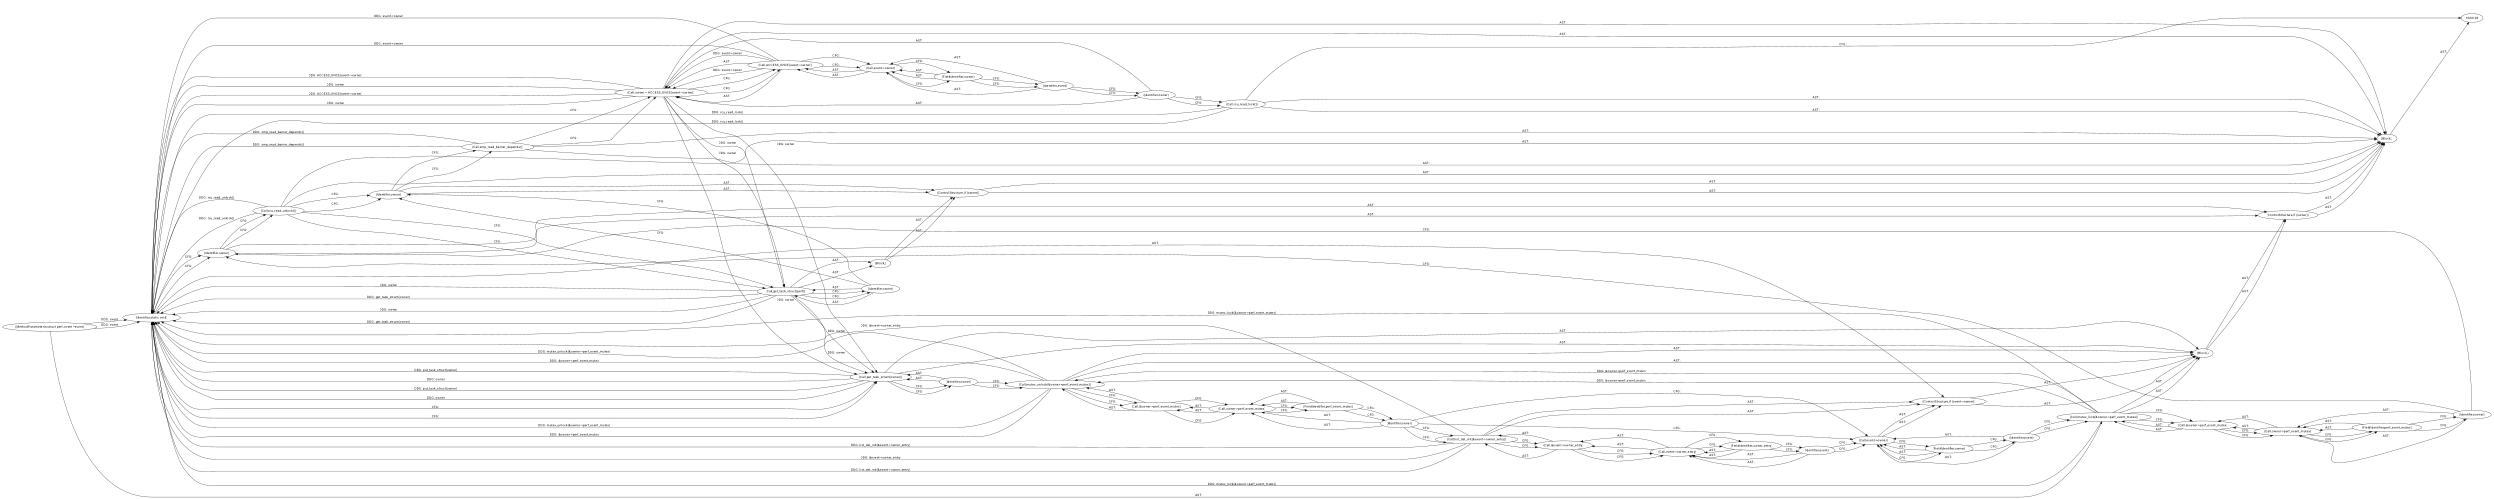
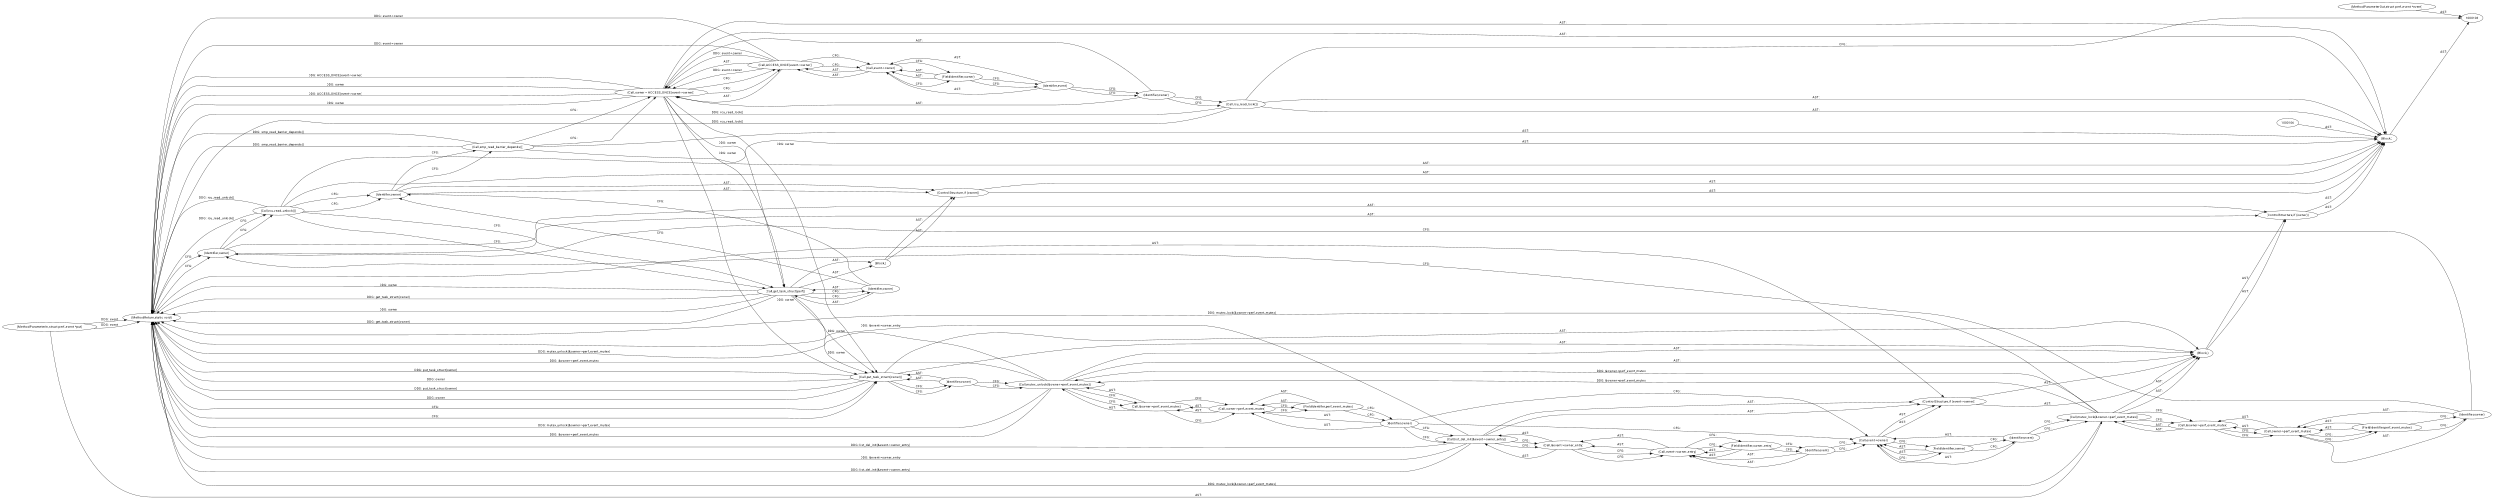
node "(MethodParameterOut,struct perf_event *event)": added
node "1000106": added
node "(Identifier,static void)": label "(Identifier,static void)" -> "(MethodReturn,static void)"
node "(MethodParameterIn,struct perf_event *event)": label "(MethodParameterIn,struct perf_event *event)" -> "(MethodParameterIn,struct perf_event *put)"
